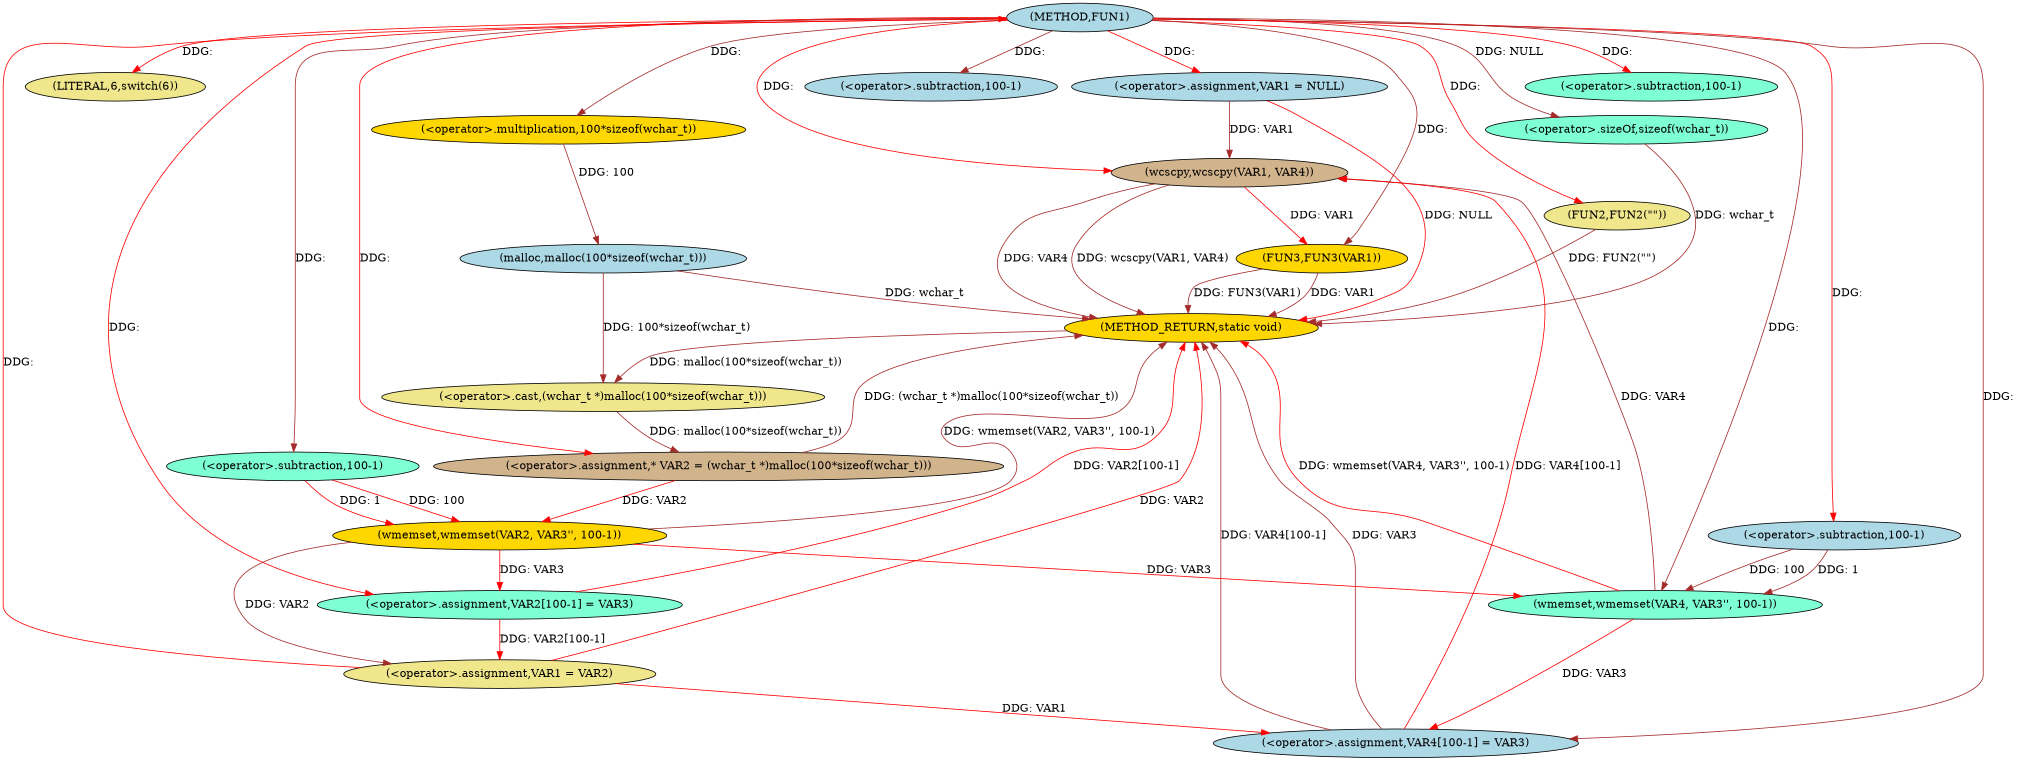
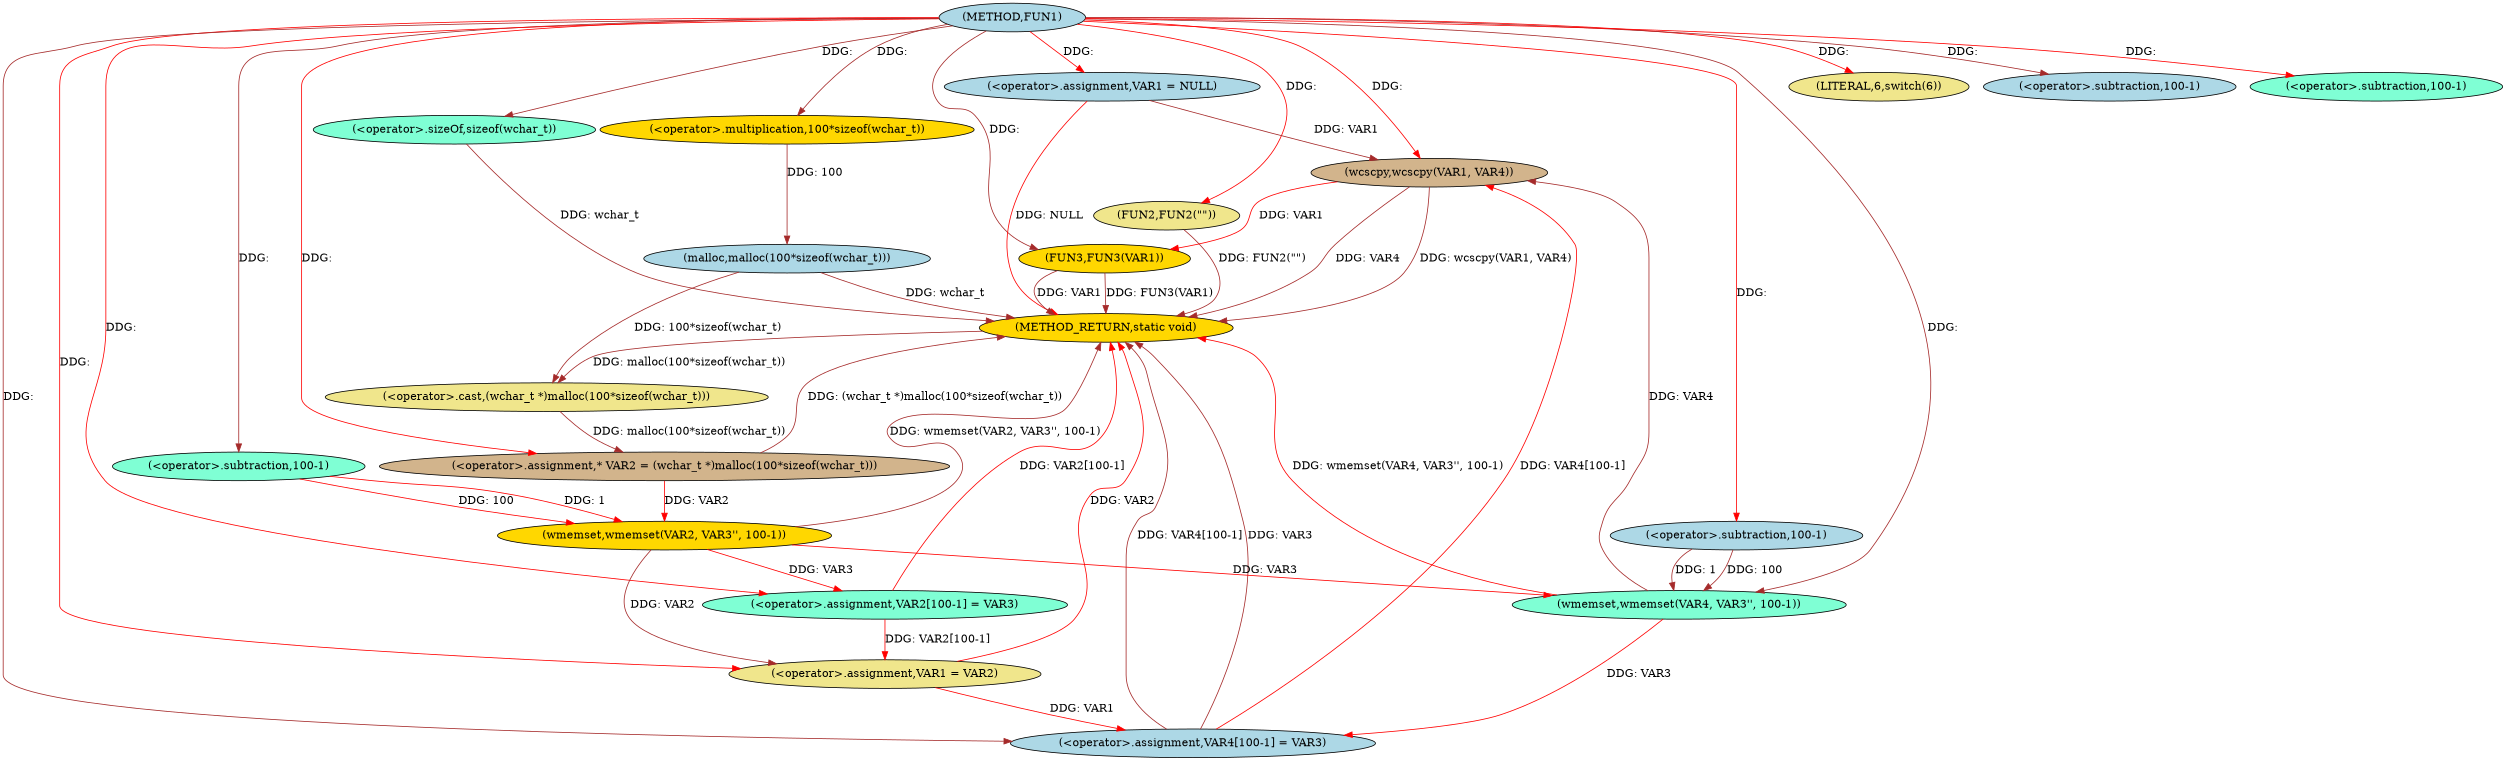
edge "(<operator>.assignment,VAR1 = VAR2)" -> "(METHOD,FUN1)": reversed
edge "(METHOD,FUN1)" -> "(<operator>.sizeOf,sizeof(wchar_t))": label "DDG: NULL" -> "DDG: "
